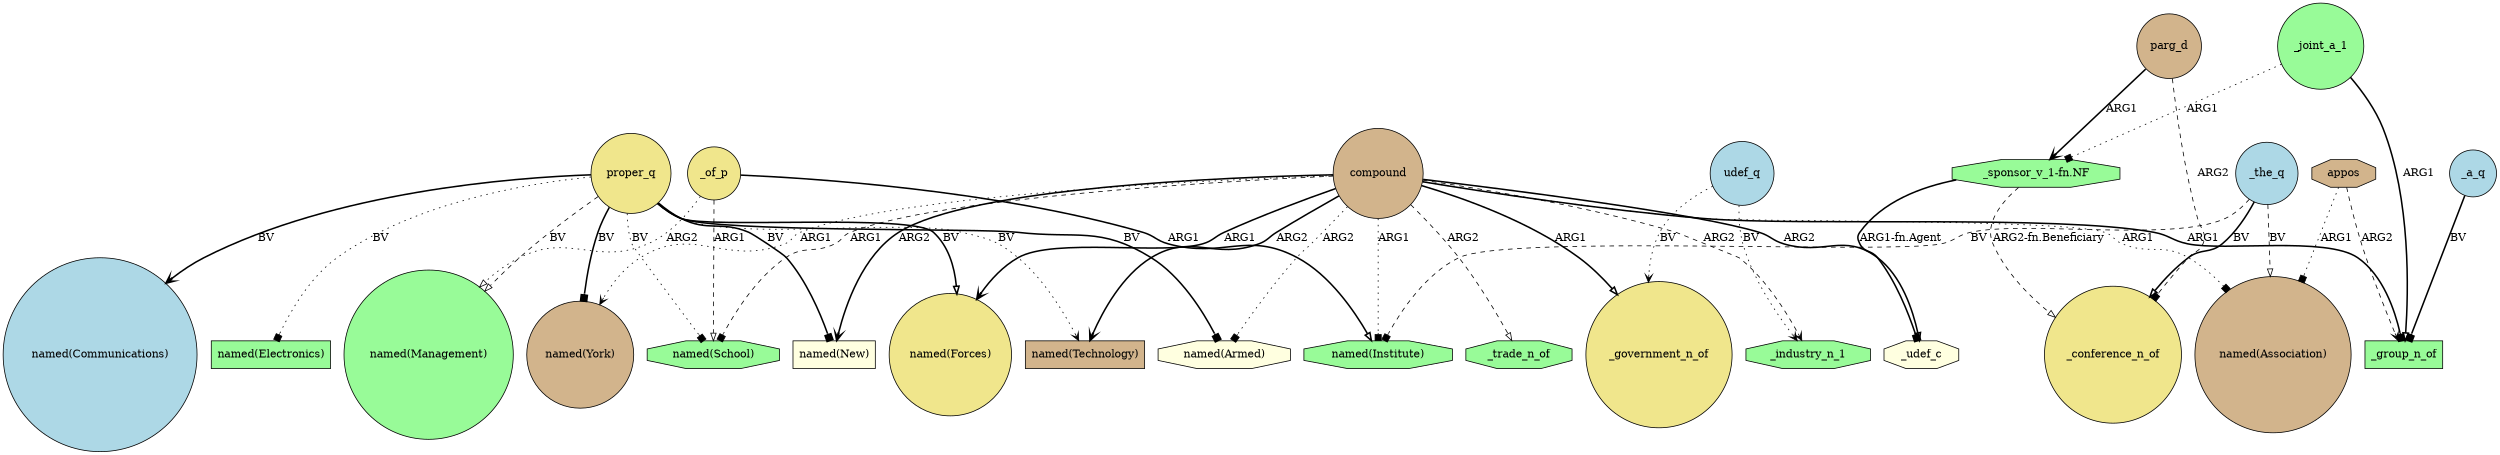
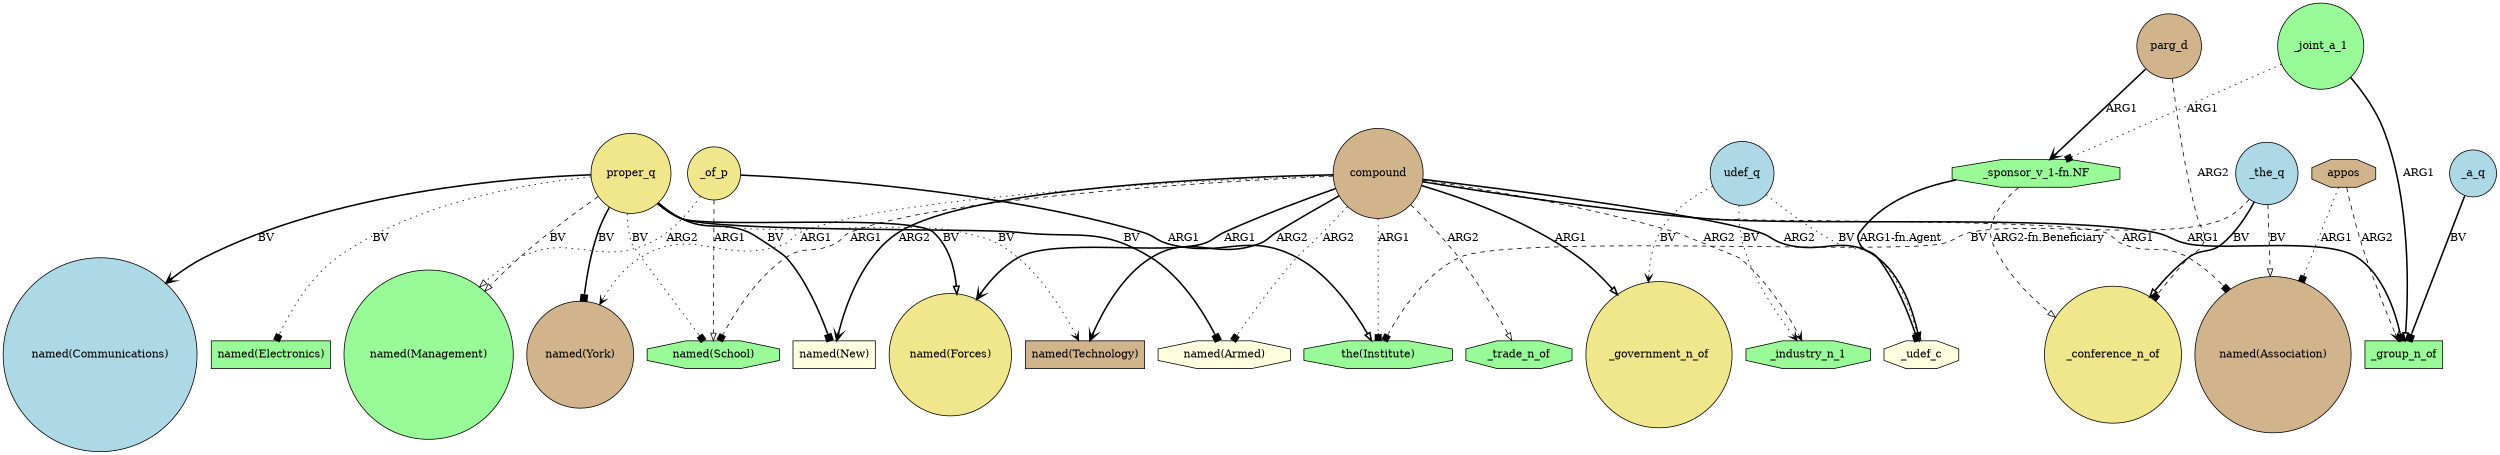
edge "compound" -> "named(Association)": style dotted -> dashed
edge "udef_q" -> "_udef_c": added, label "BV"
node "named(Institute)": label "named(Institute)" -> "the(Institute)"
